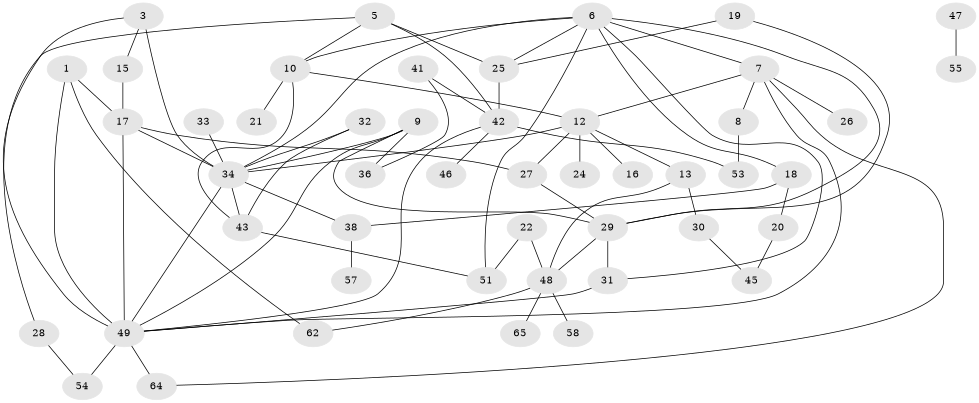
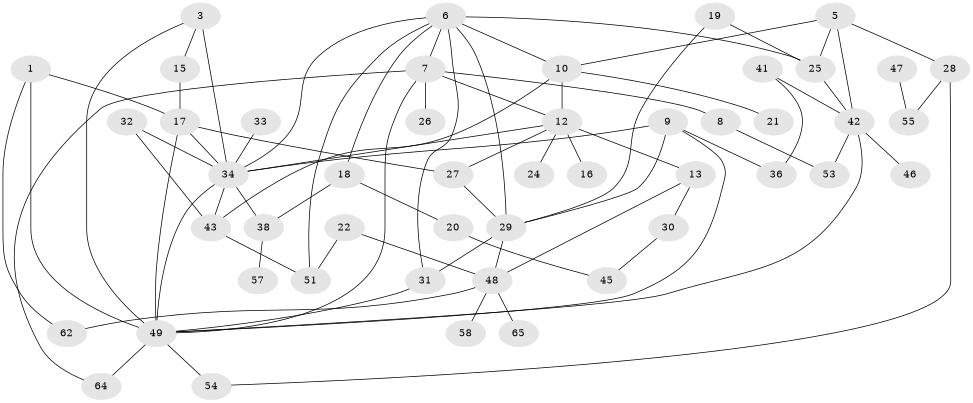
edge "28" -- "55": added
